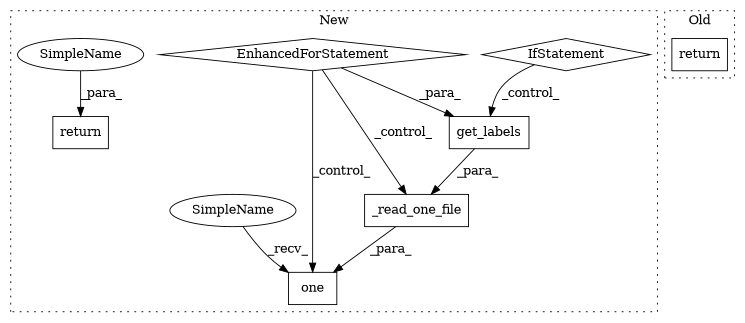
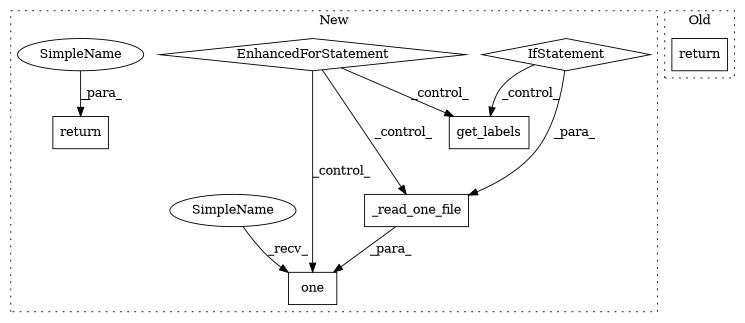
edge "EnhancedForStatement" -> "get_labels": label "_para_" -> "_control_"
edge "get_labels" -> "_read_one_file": now "IfStatement" -> "_read_one_file"
